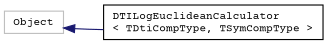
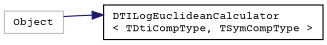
edge "DTILogEuclideanCalculator < TDtiCompType, TSymCompType >" -> "Object": reversed
